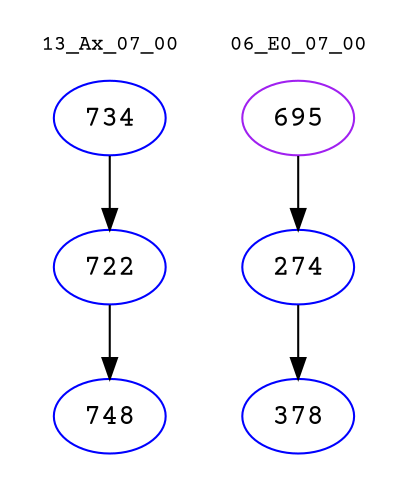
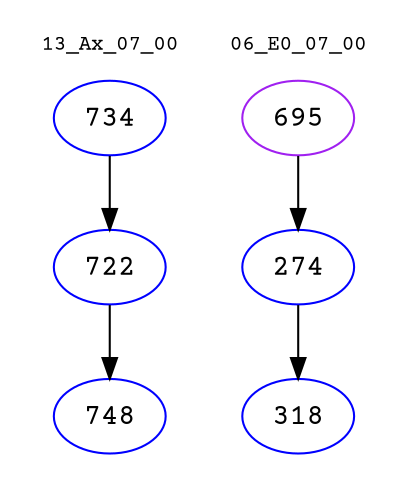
node "378": label "378" -> "318"
